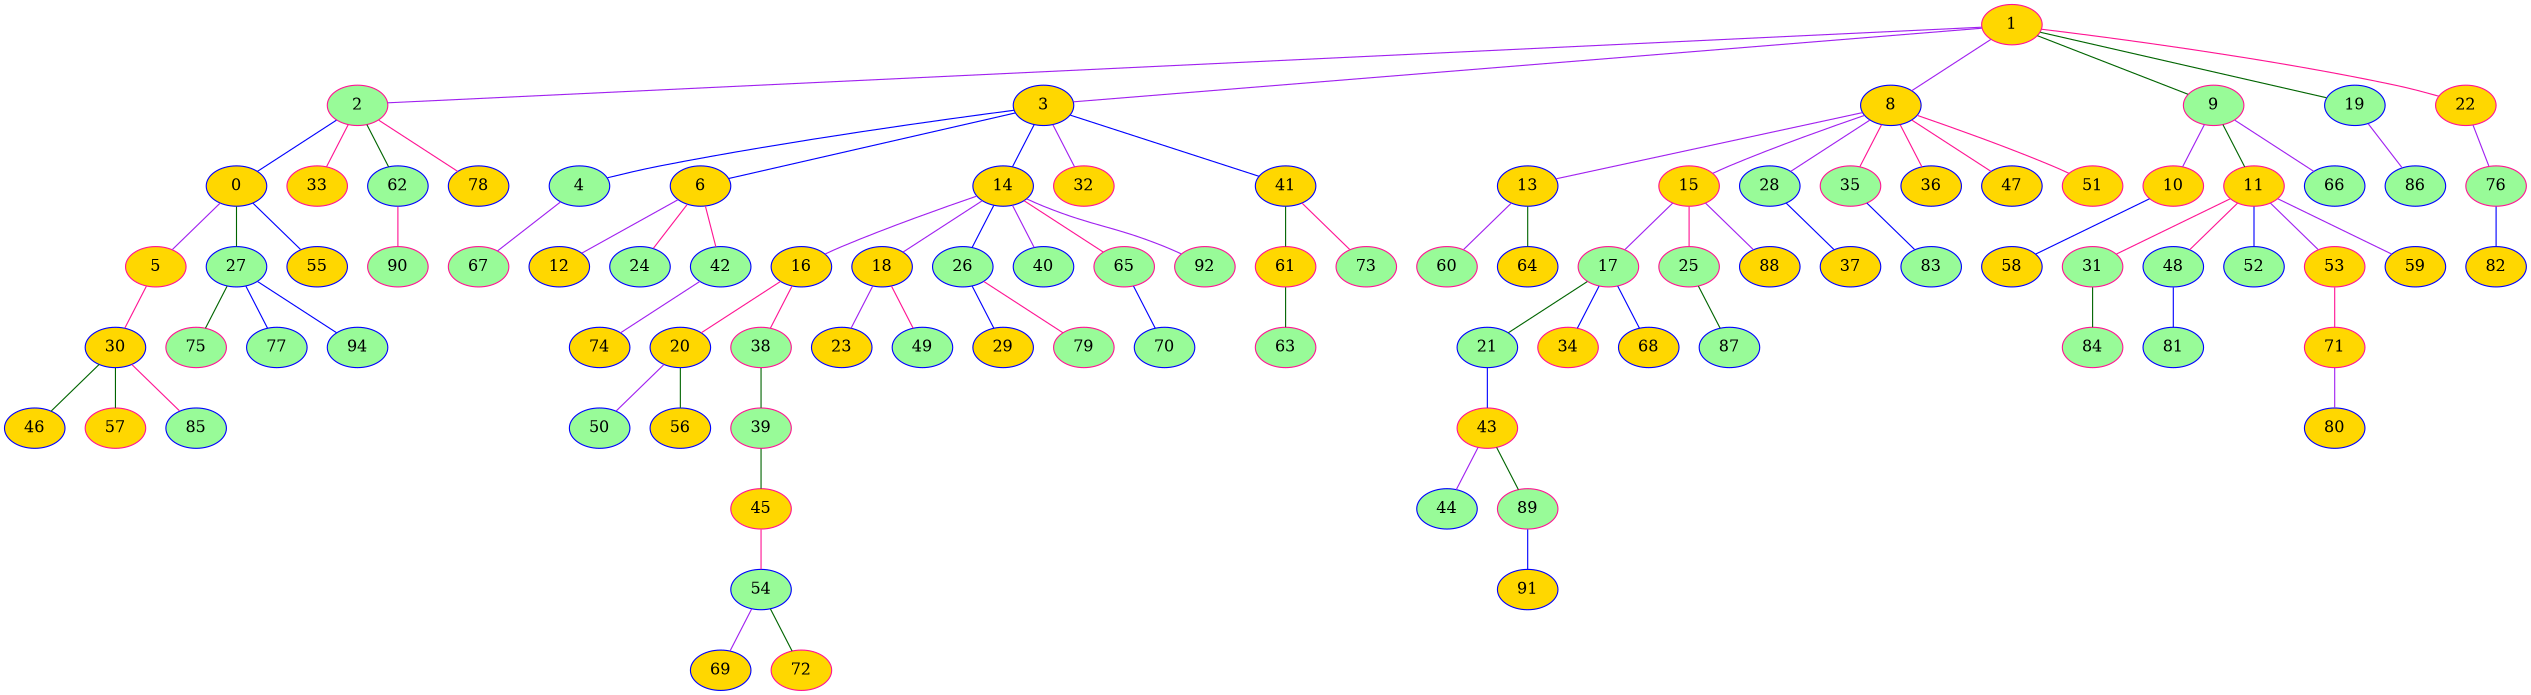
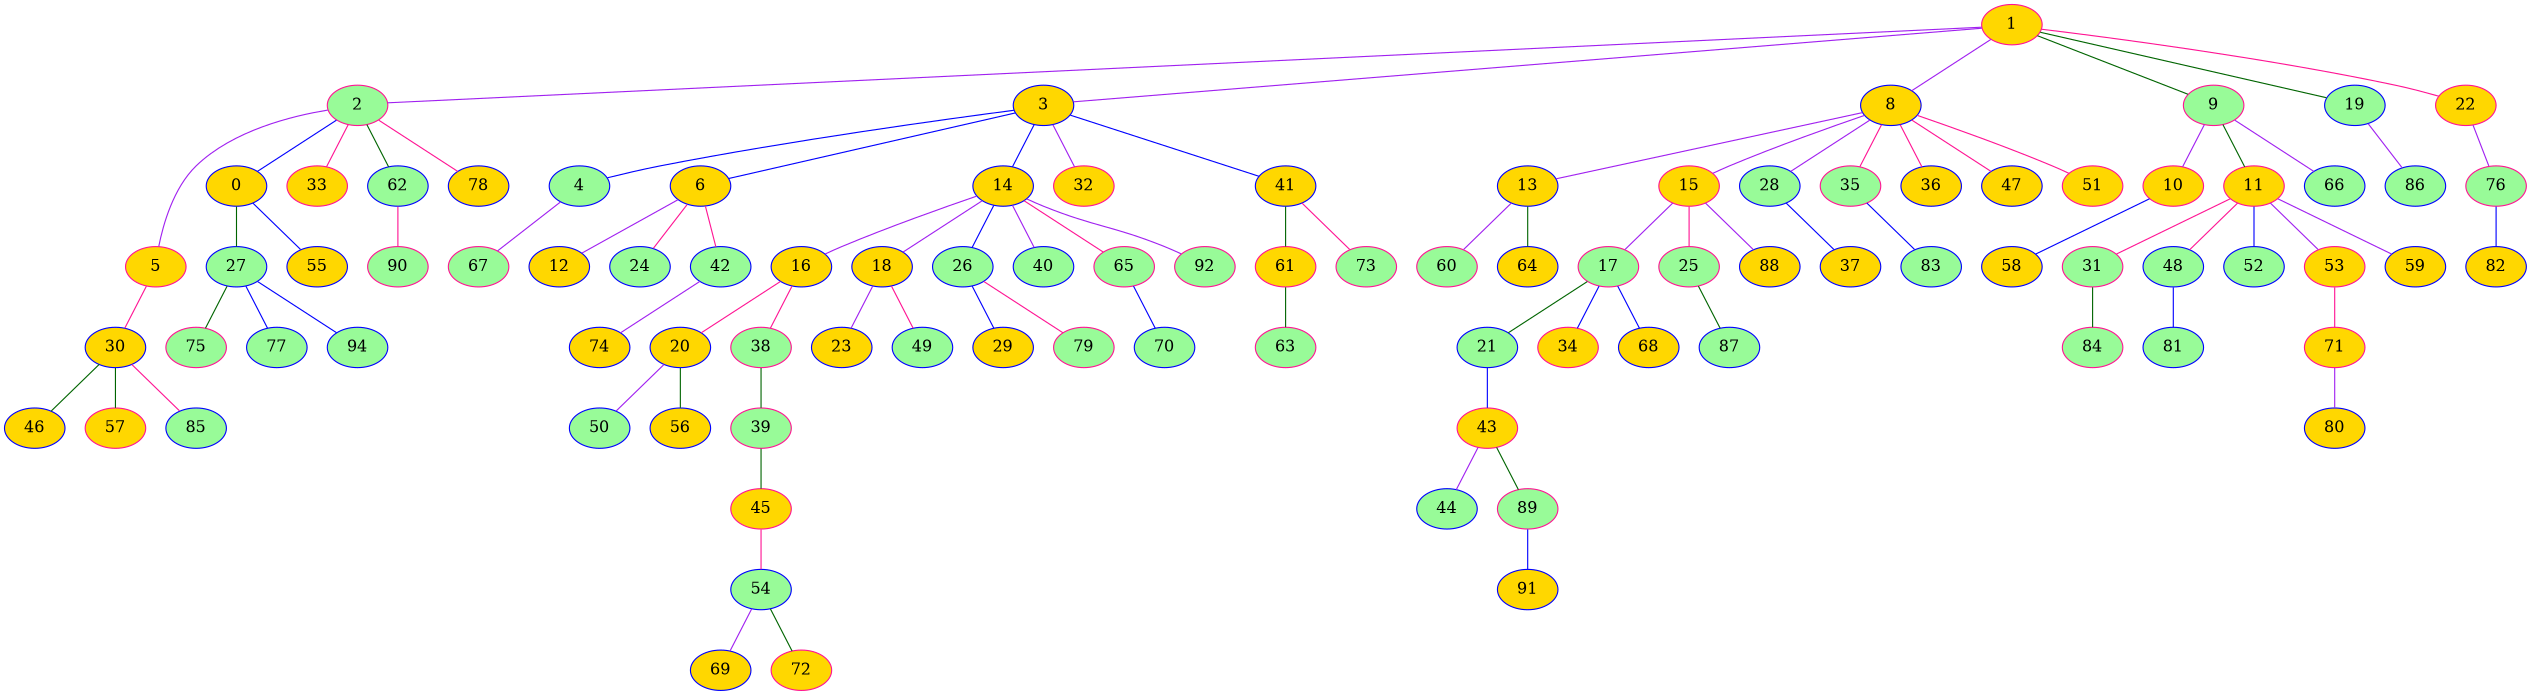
edge "0" -- "5": now "2" -- "5"
